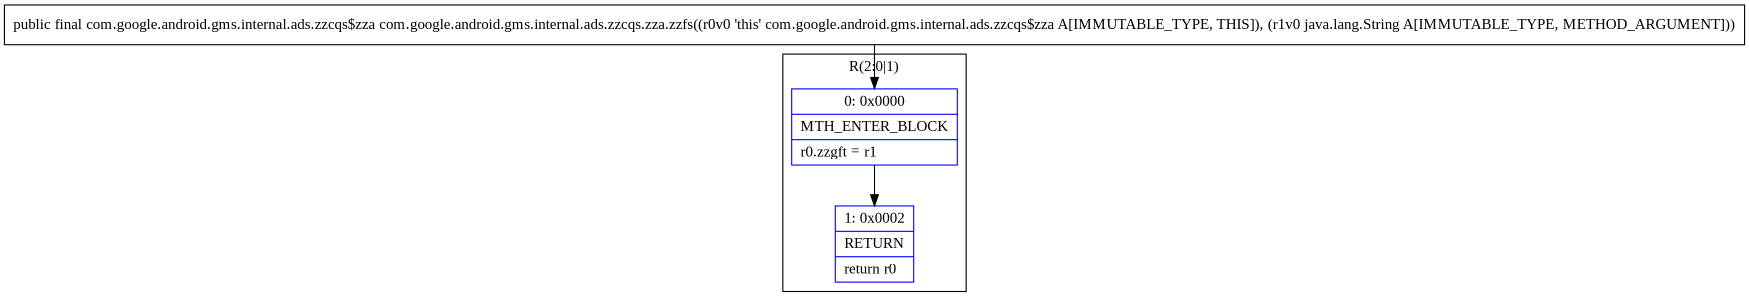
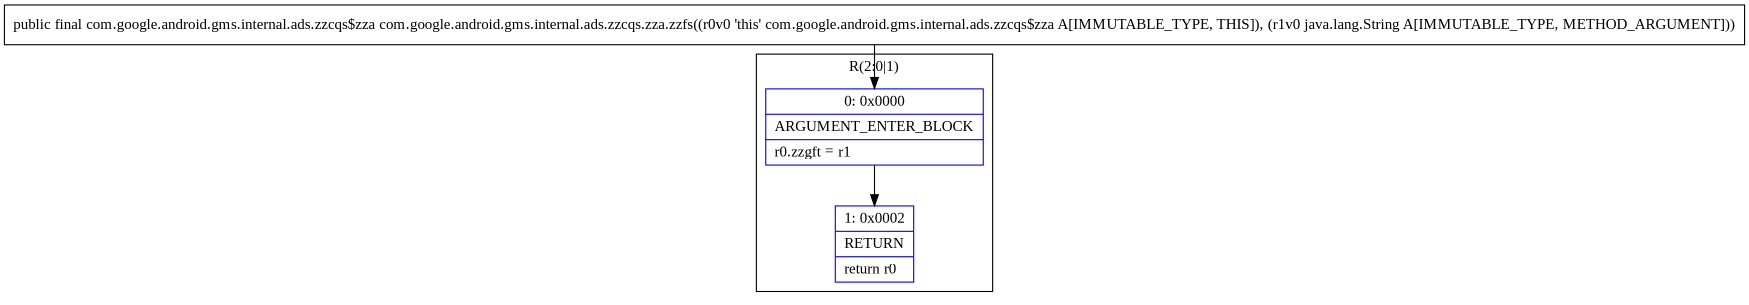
node "0: 0x0000": text "MTH_ENTER_BLOCK" -> "ARGUMENT_ENTER_BLOCK"
